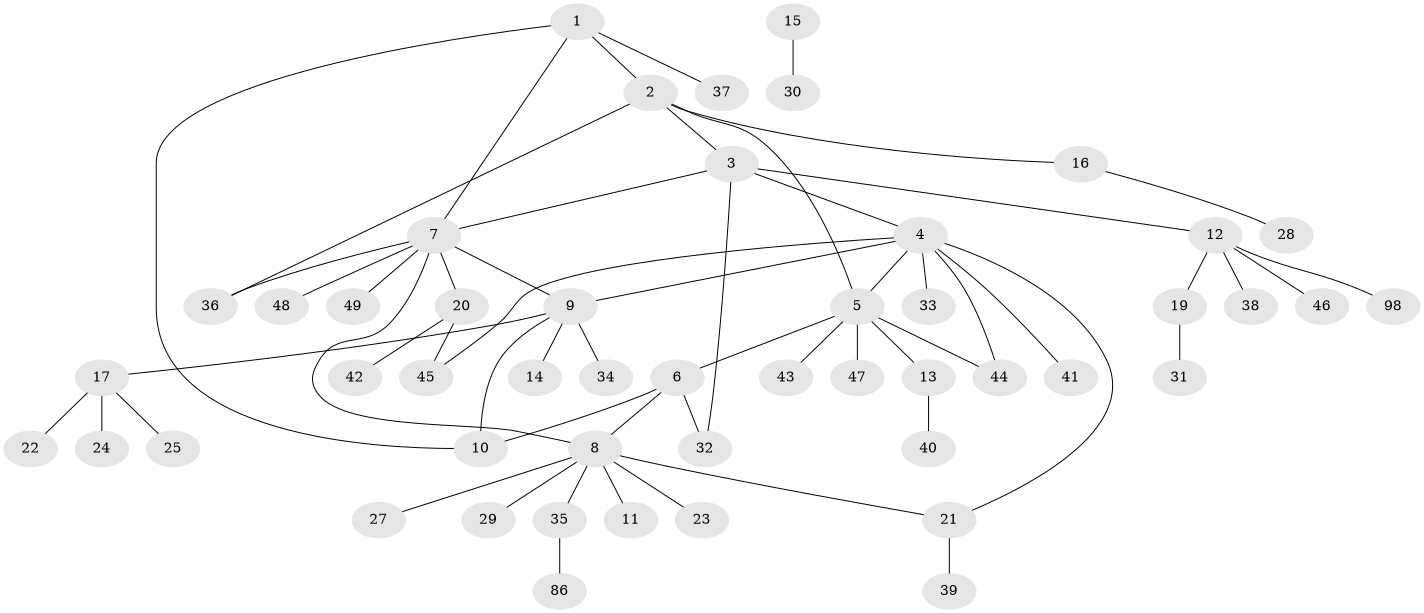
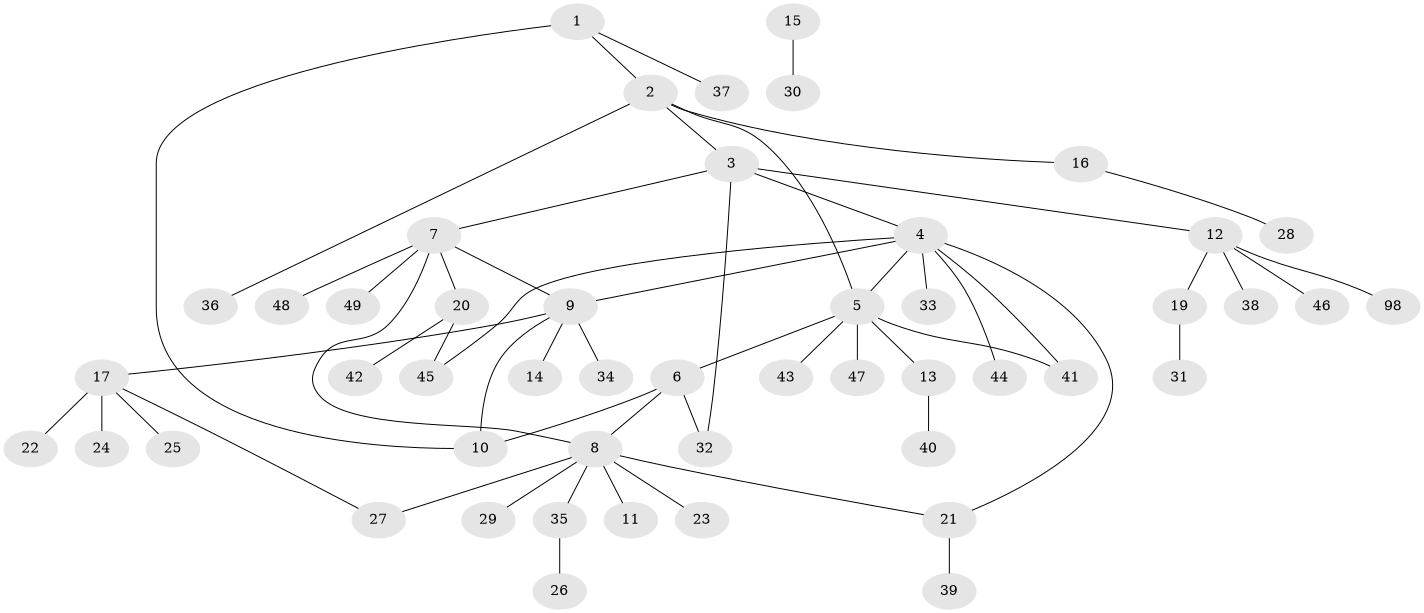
edge "1" -- "7": removed
edge "7" -- "36": removed
edge "5" -- "44": now "5" -- "41"
edge "17" -- "27": added
node "86": label "86" -> "26"
